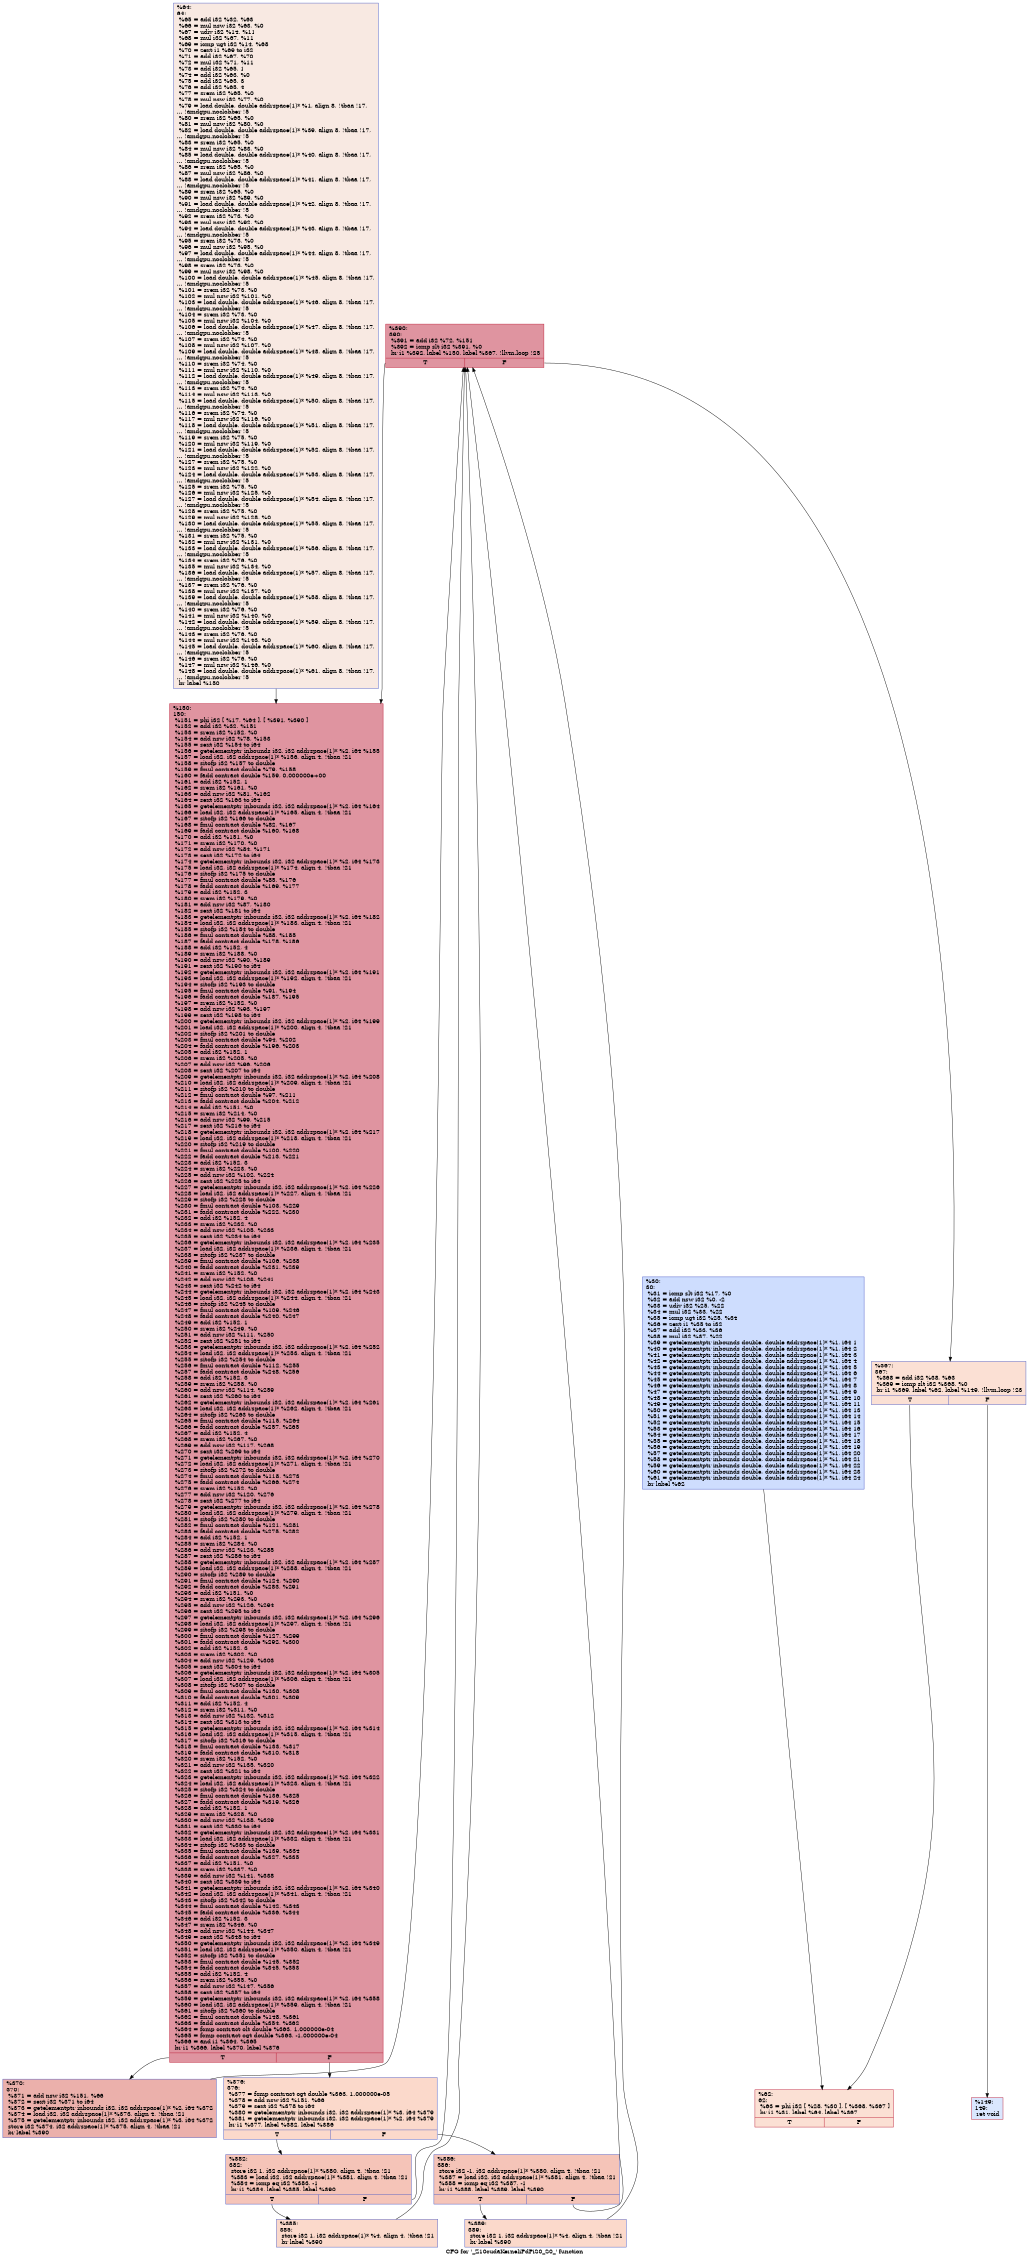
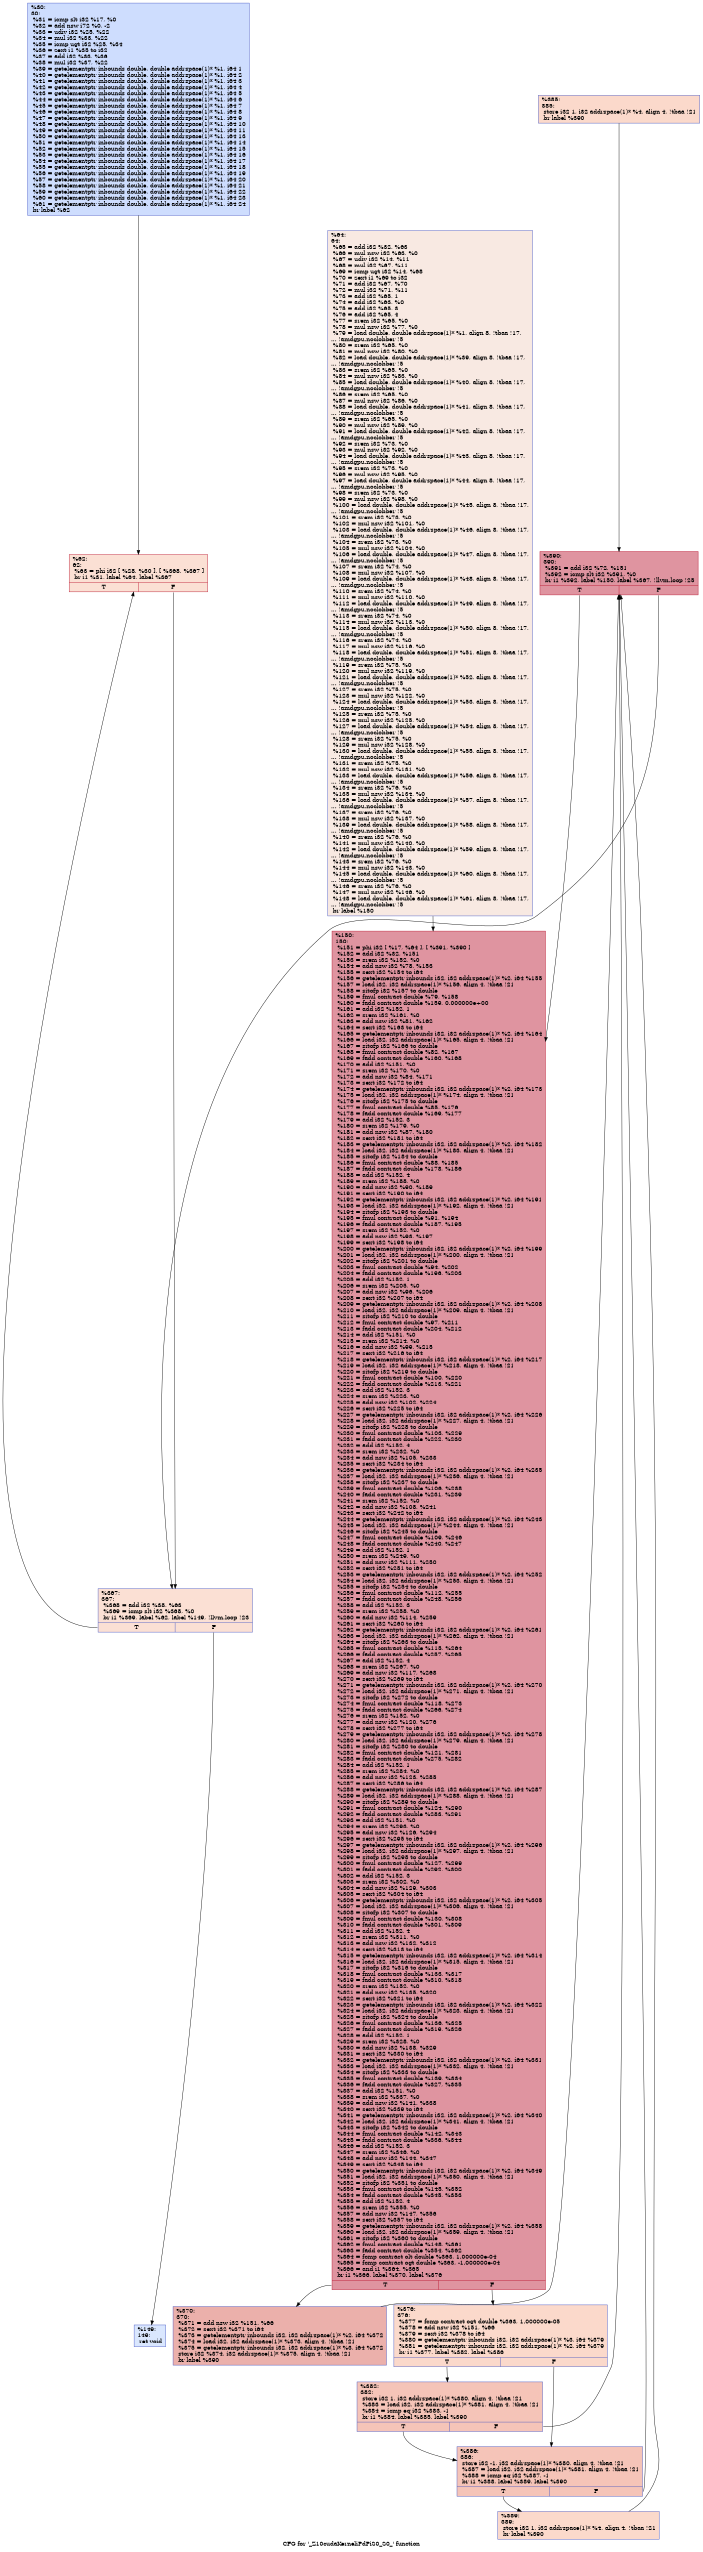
edge "%62:" -> "%367:": added
node "%30:": text "%32 = add nsw i32 %0, -2" -> "%32 = add nsw i72 %0, -2"
node "%149:": color #b70d28ff -> #3d50c3ff
edge "%382:" -> "%385:": now "%382:" -> "%386:"
